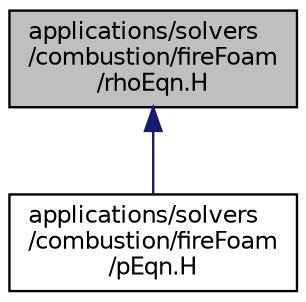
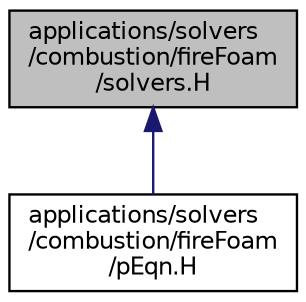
node "applications/solvers /combustion/fireFoam /rhoEqn.H": label "applications/solvers /combustion/fireFoam /rhoEqn.H" -> "applications/solvers /combustion/fireFoam /solvers.H"
